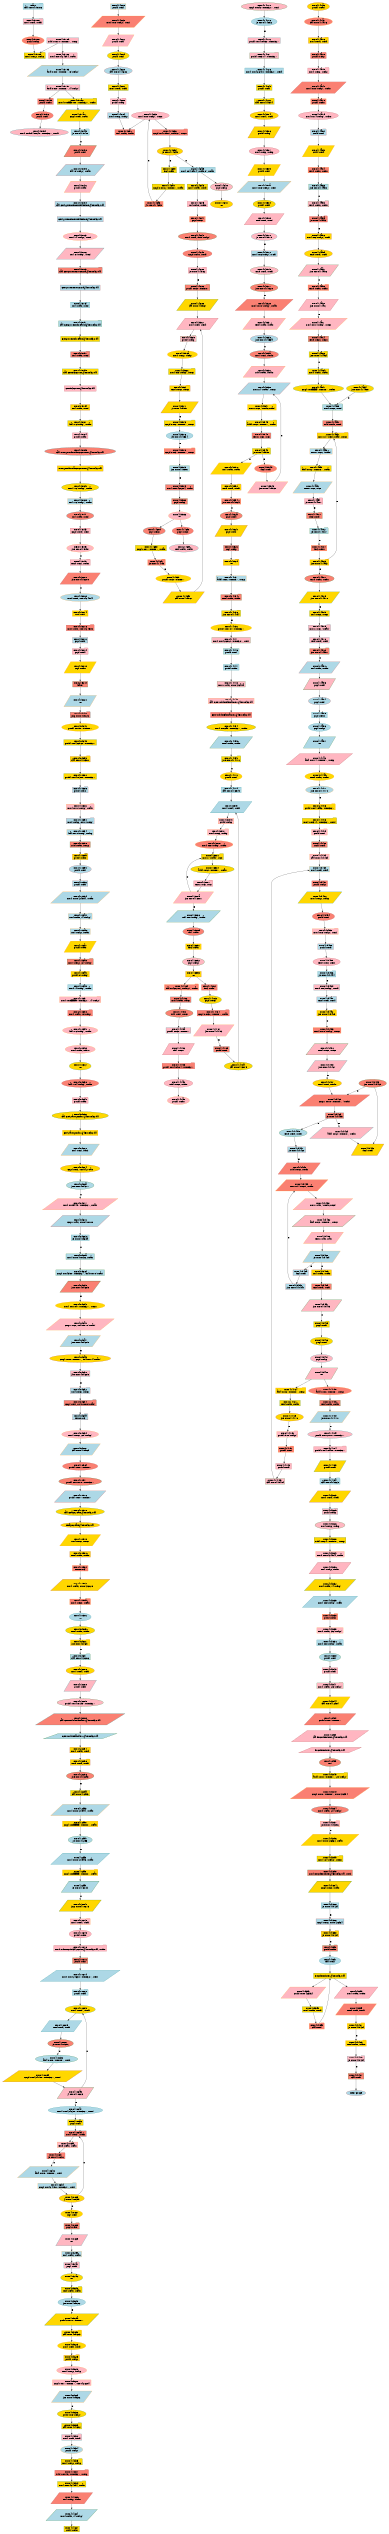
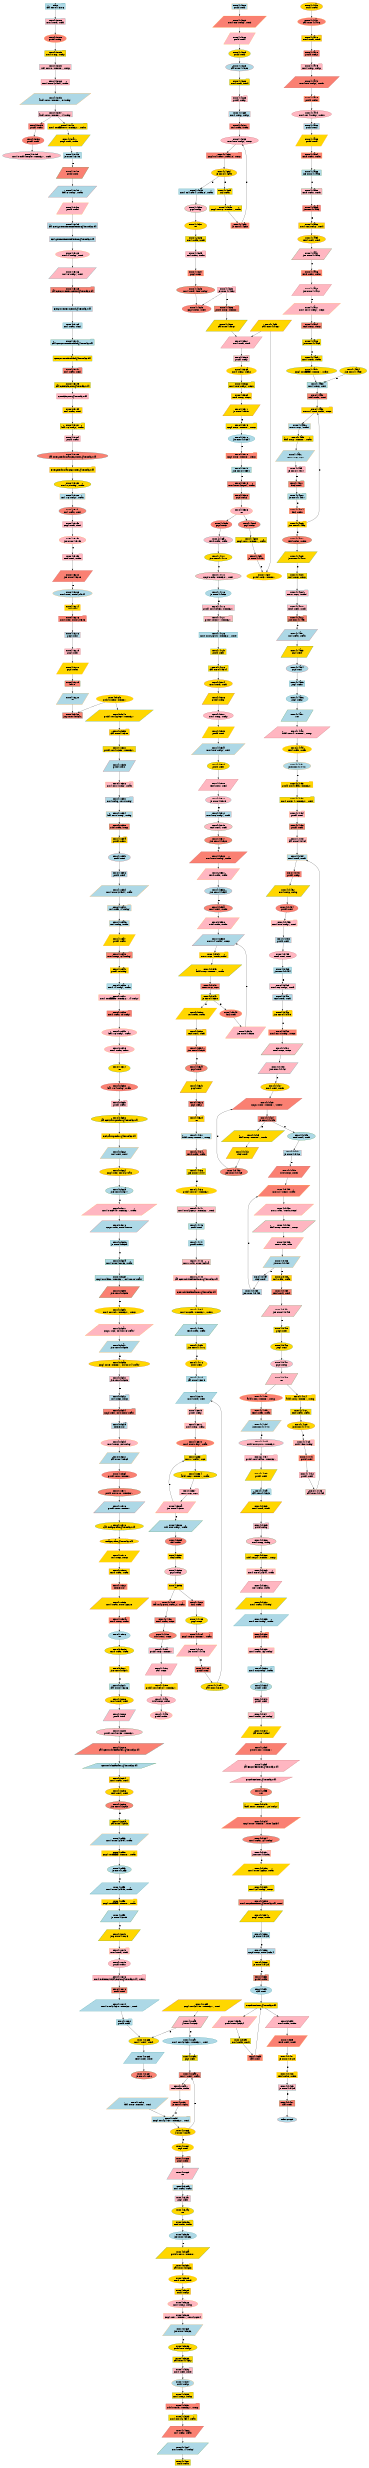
edge "0x0041518b subl $0x10<UINT8>, %esp" -> "0x00415189 movl %esp, %ebp": reversed
edge "0x00414693 movl 0x8(%ebp), %ecx" -> "0x00414691 xorl %eax, %eax": reversed
edge "0x004146a9 movl 0x41ea04(,%eax,8), %eax" -> "0x004146d3 movl %eax, %edi": now "0x004146b1 ret" -> "0x004146d3 movl %eax, %edi"
edge "0x004146de cmpl %ebx, %edi" -> "0x004146e0 je 0x00414852": reversed
node "0x0041b545 addl $0x2<UINT8>, %eax": shape folder -> parallelogram
node "0x00414701 jne 0x00414710": added
edge "0x004146f7 pushl $0x3<UINT8>" -> "0x004146f9 call 0x0041b567": reversed
node "0x00414a93 popl %edi": fillcolor lightpink -> gold
edge "0x0040d7be jmp 0x0040d64c" -> "0x0040d64c pushl $0x58<UINT8>": reversed
node "0x0040d64e pushl $0x422960<UINT32>": shape box -> parallelogram
node "0x00410385 pushl %fs:0": shape folder -> parallelogram
node "0x0041479e pushl $0x41eb04<UINT32>": fillcolor salmon -> gold
edge "0x0041b4d3 jne 0x0041b4c9" -> "0x0041b4d2 decl %edi": reversed
node "0x0041b4cf addl $0x2<UINT8>, %edx": fillcolor lightpink -> gold
node "0x00413296 testl %edi, %edi": shape folder -> ellipse
node "0x0041069c addl $0x8<UINT8>, %esi": removed
edge "0x004106b1 je 0x004106bc" -> "0x004106bc addl $0x8<UINT8>, %esi": now "0x004106b1 je 0x004106bc" -> "0x004106bf cmpl $0x424750<UINT32>, %esi"
